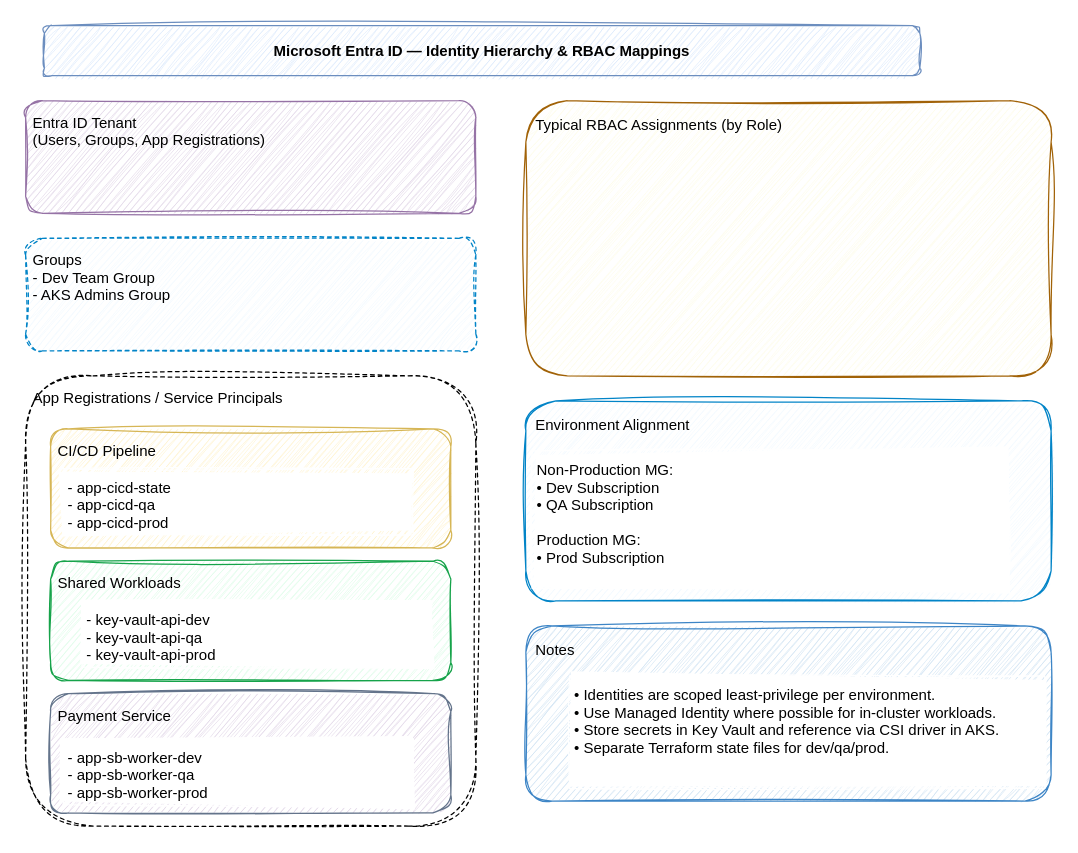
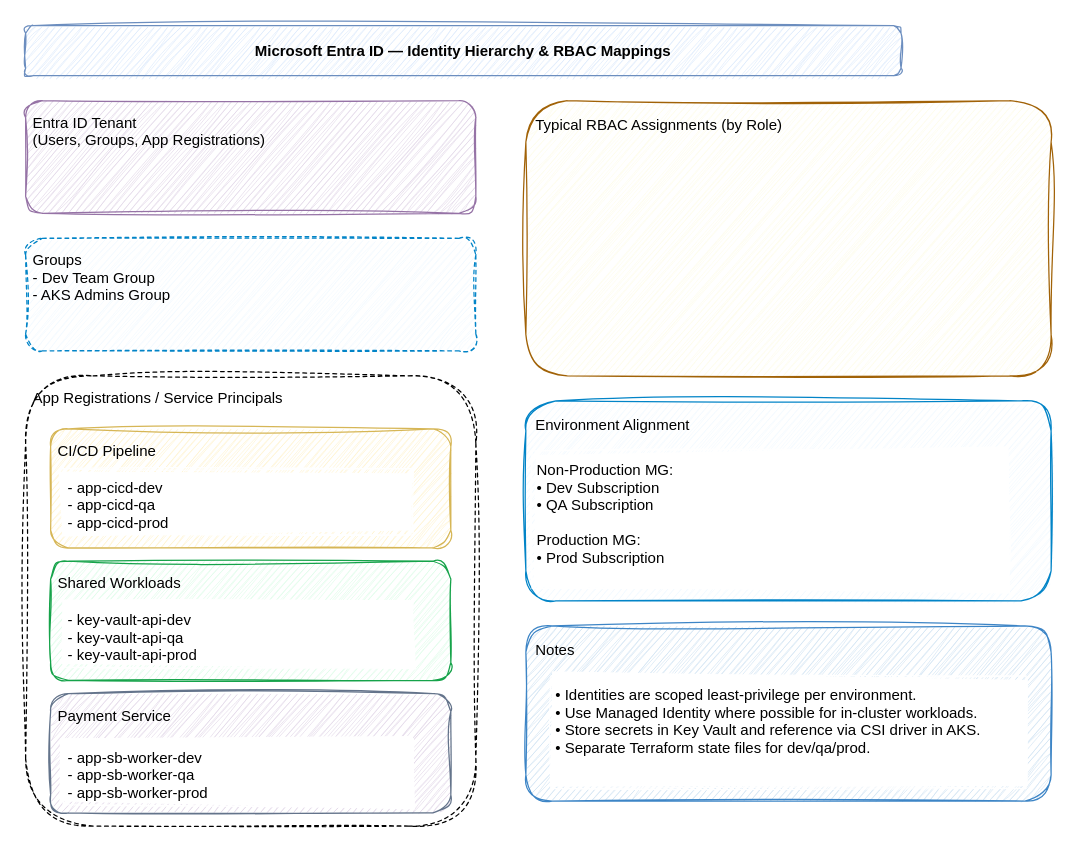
node "Microsoft Entra ID — Identity Hierarchy & RBAC Mappings": moved (482, 51) -> (463, 51)
node "- app-cicd-state - app-cicd-qa - app-cicd-prod": label "- app-cicd-state - app-cicd-qa - app-cicd-prod" -> "- app-cicd-dev - app-cicd-qa - app-cicd-prod"
node "- key-vault-api-dev - key-vault-api-qa - key-vault-api-prod": moved (257, 634) -> (238, 634)
node "• Identities are scoped least-privilege per environment. • Use Managed Identity where possible for in-cluster workloads. • Store secrets in Key Vault and reference via CSI driver in AKS. • Separate Terraform state files for dev/qa/prod.": moved (807, 732) -> (788, 732)
